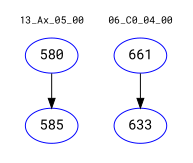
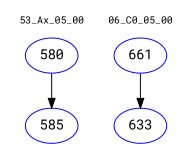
cluster "13_Ax_05_00": label "13_Ax_05_00" -> "53_Ax_05_00"
cluster "06_C0_04_00": label "06_C0_04_00" -> "06_C0_05_00"
